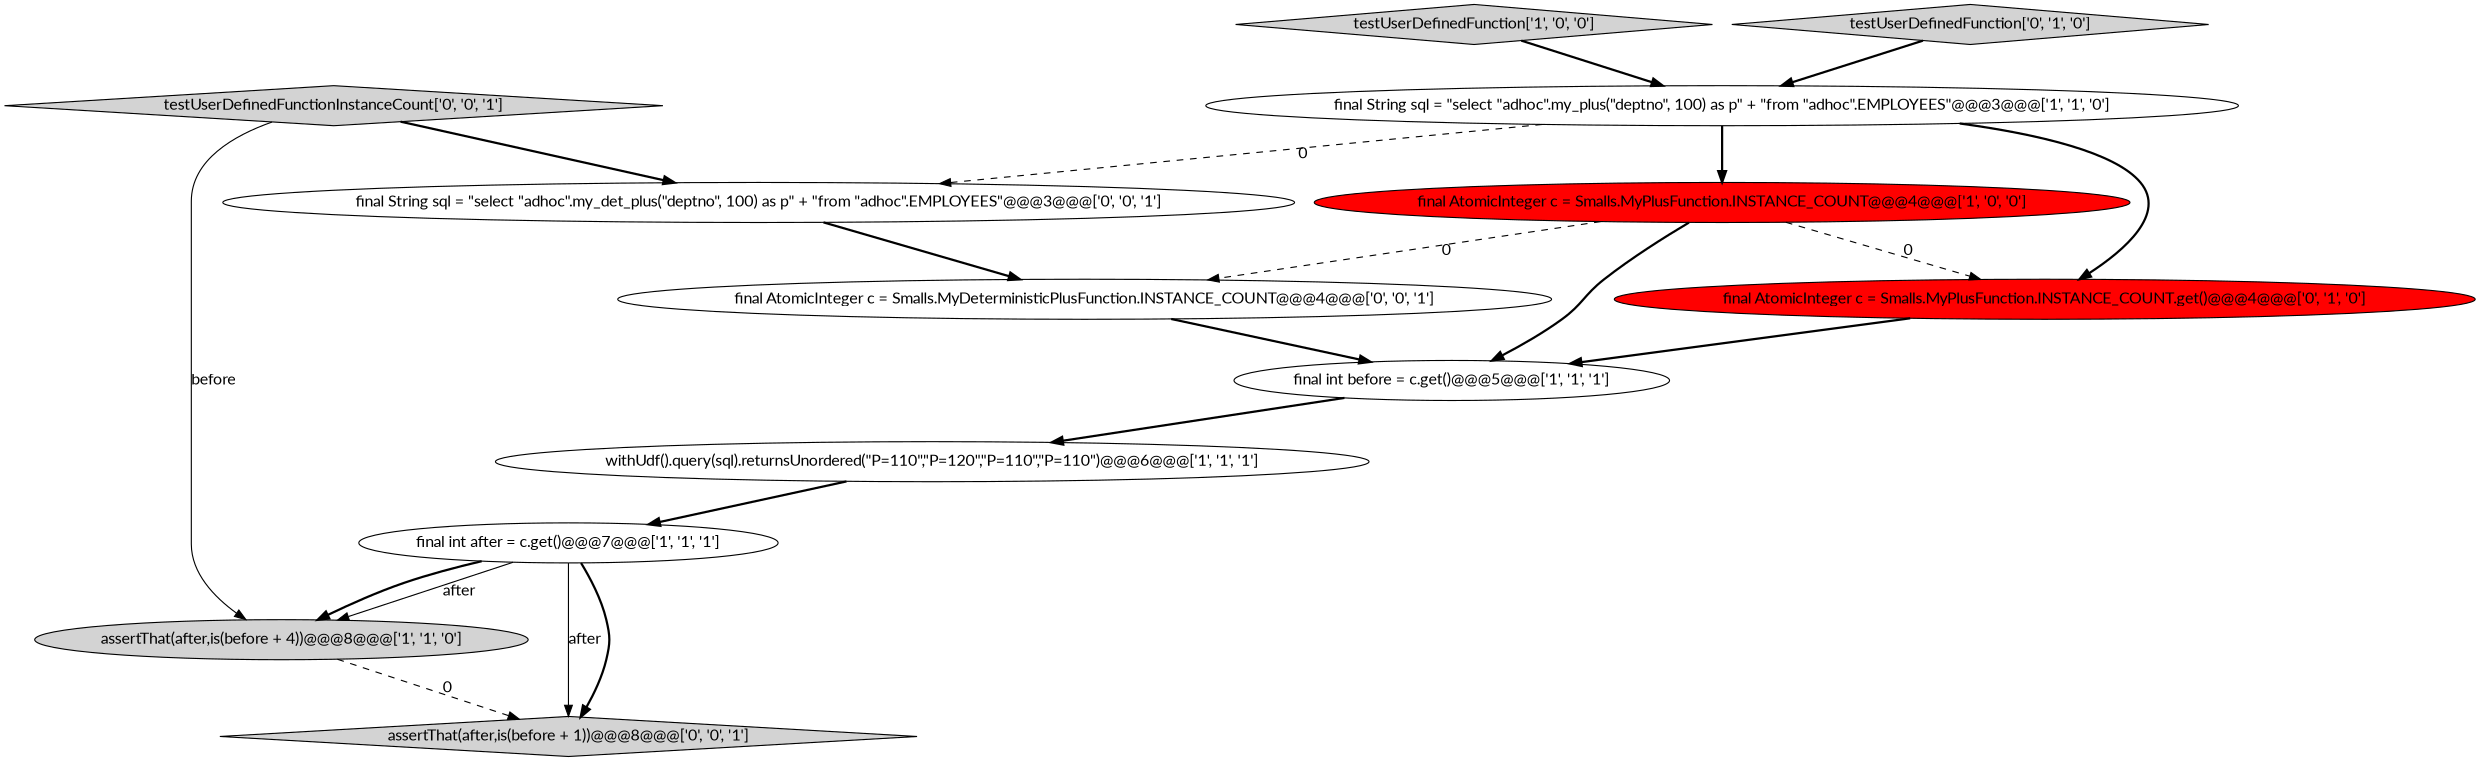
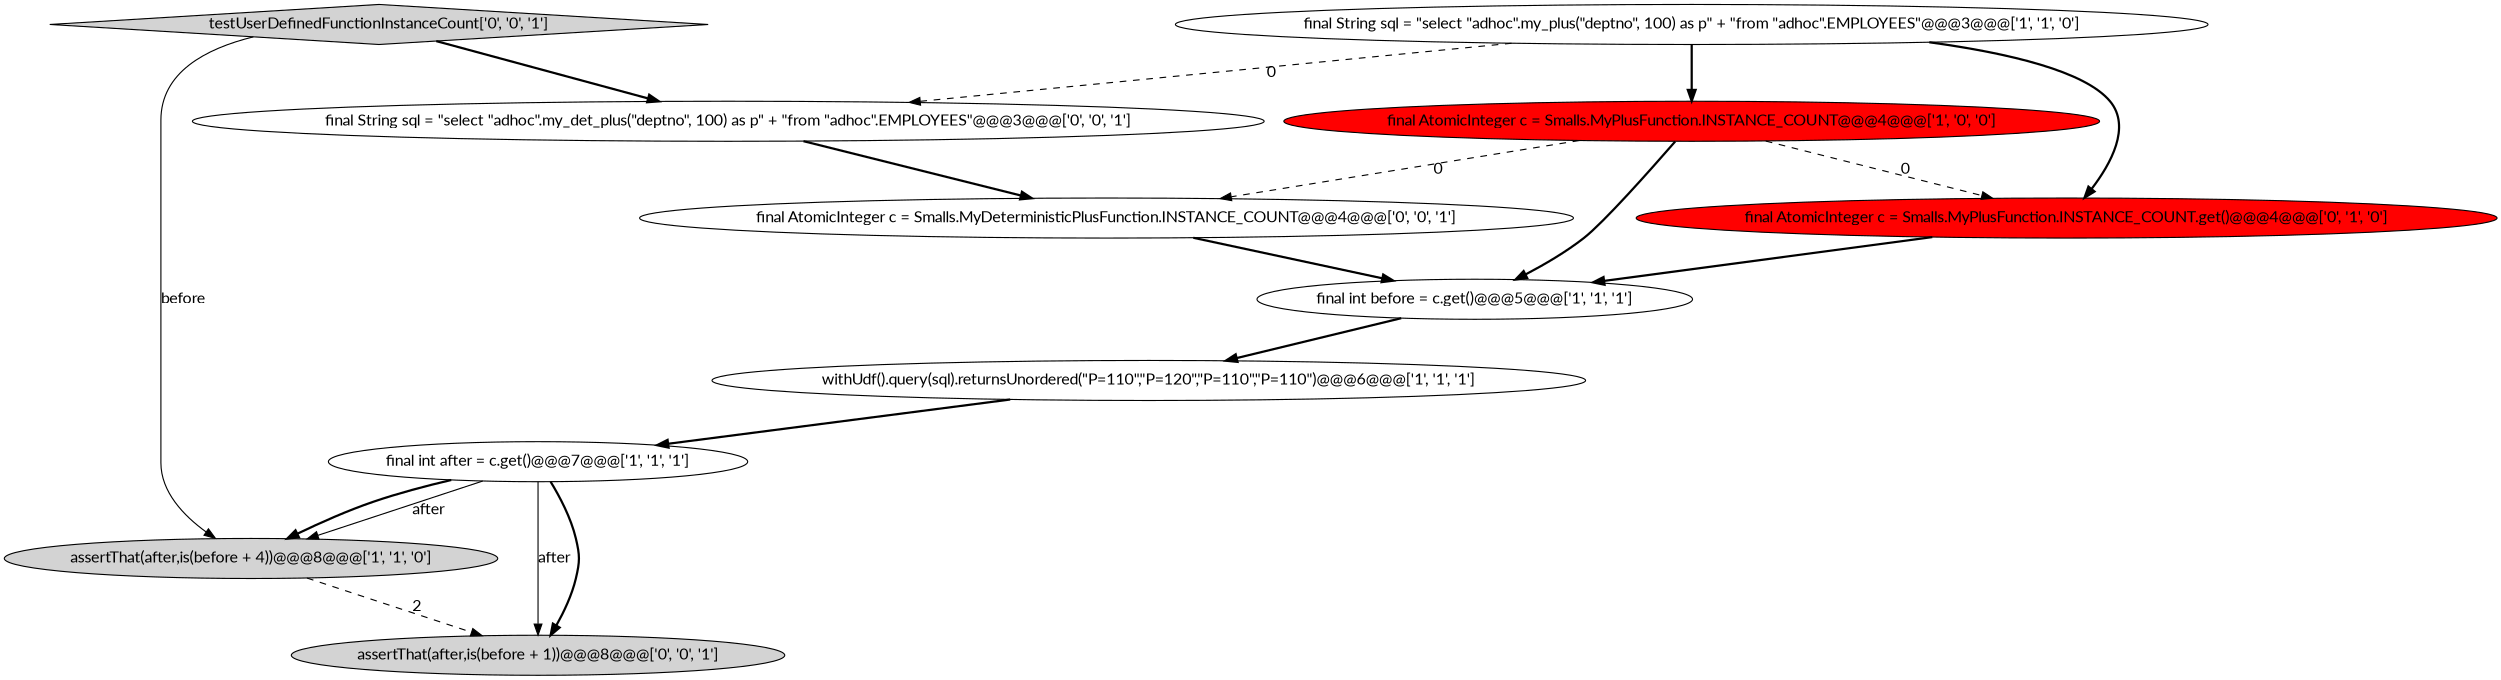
node "testUserDefinedFunction['1', '0', '0']": removed
node "testUserDefinedFunction['0', '1', '0']": removed
edge "assertThat(after,is(before + 4))@@@8@@@['1', '1', '0']" -> "assertThat(after,is(before + 1))@@@8@@@['0', '0', '1']": label "0" -> "2"
node "assertThat(after,is(before + 1))@@@8@@@['0', '0', '1']": shape diamond -> ellipse
